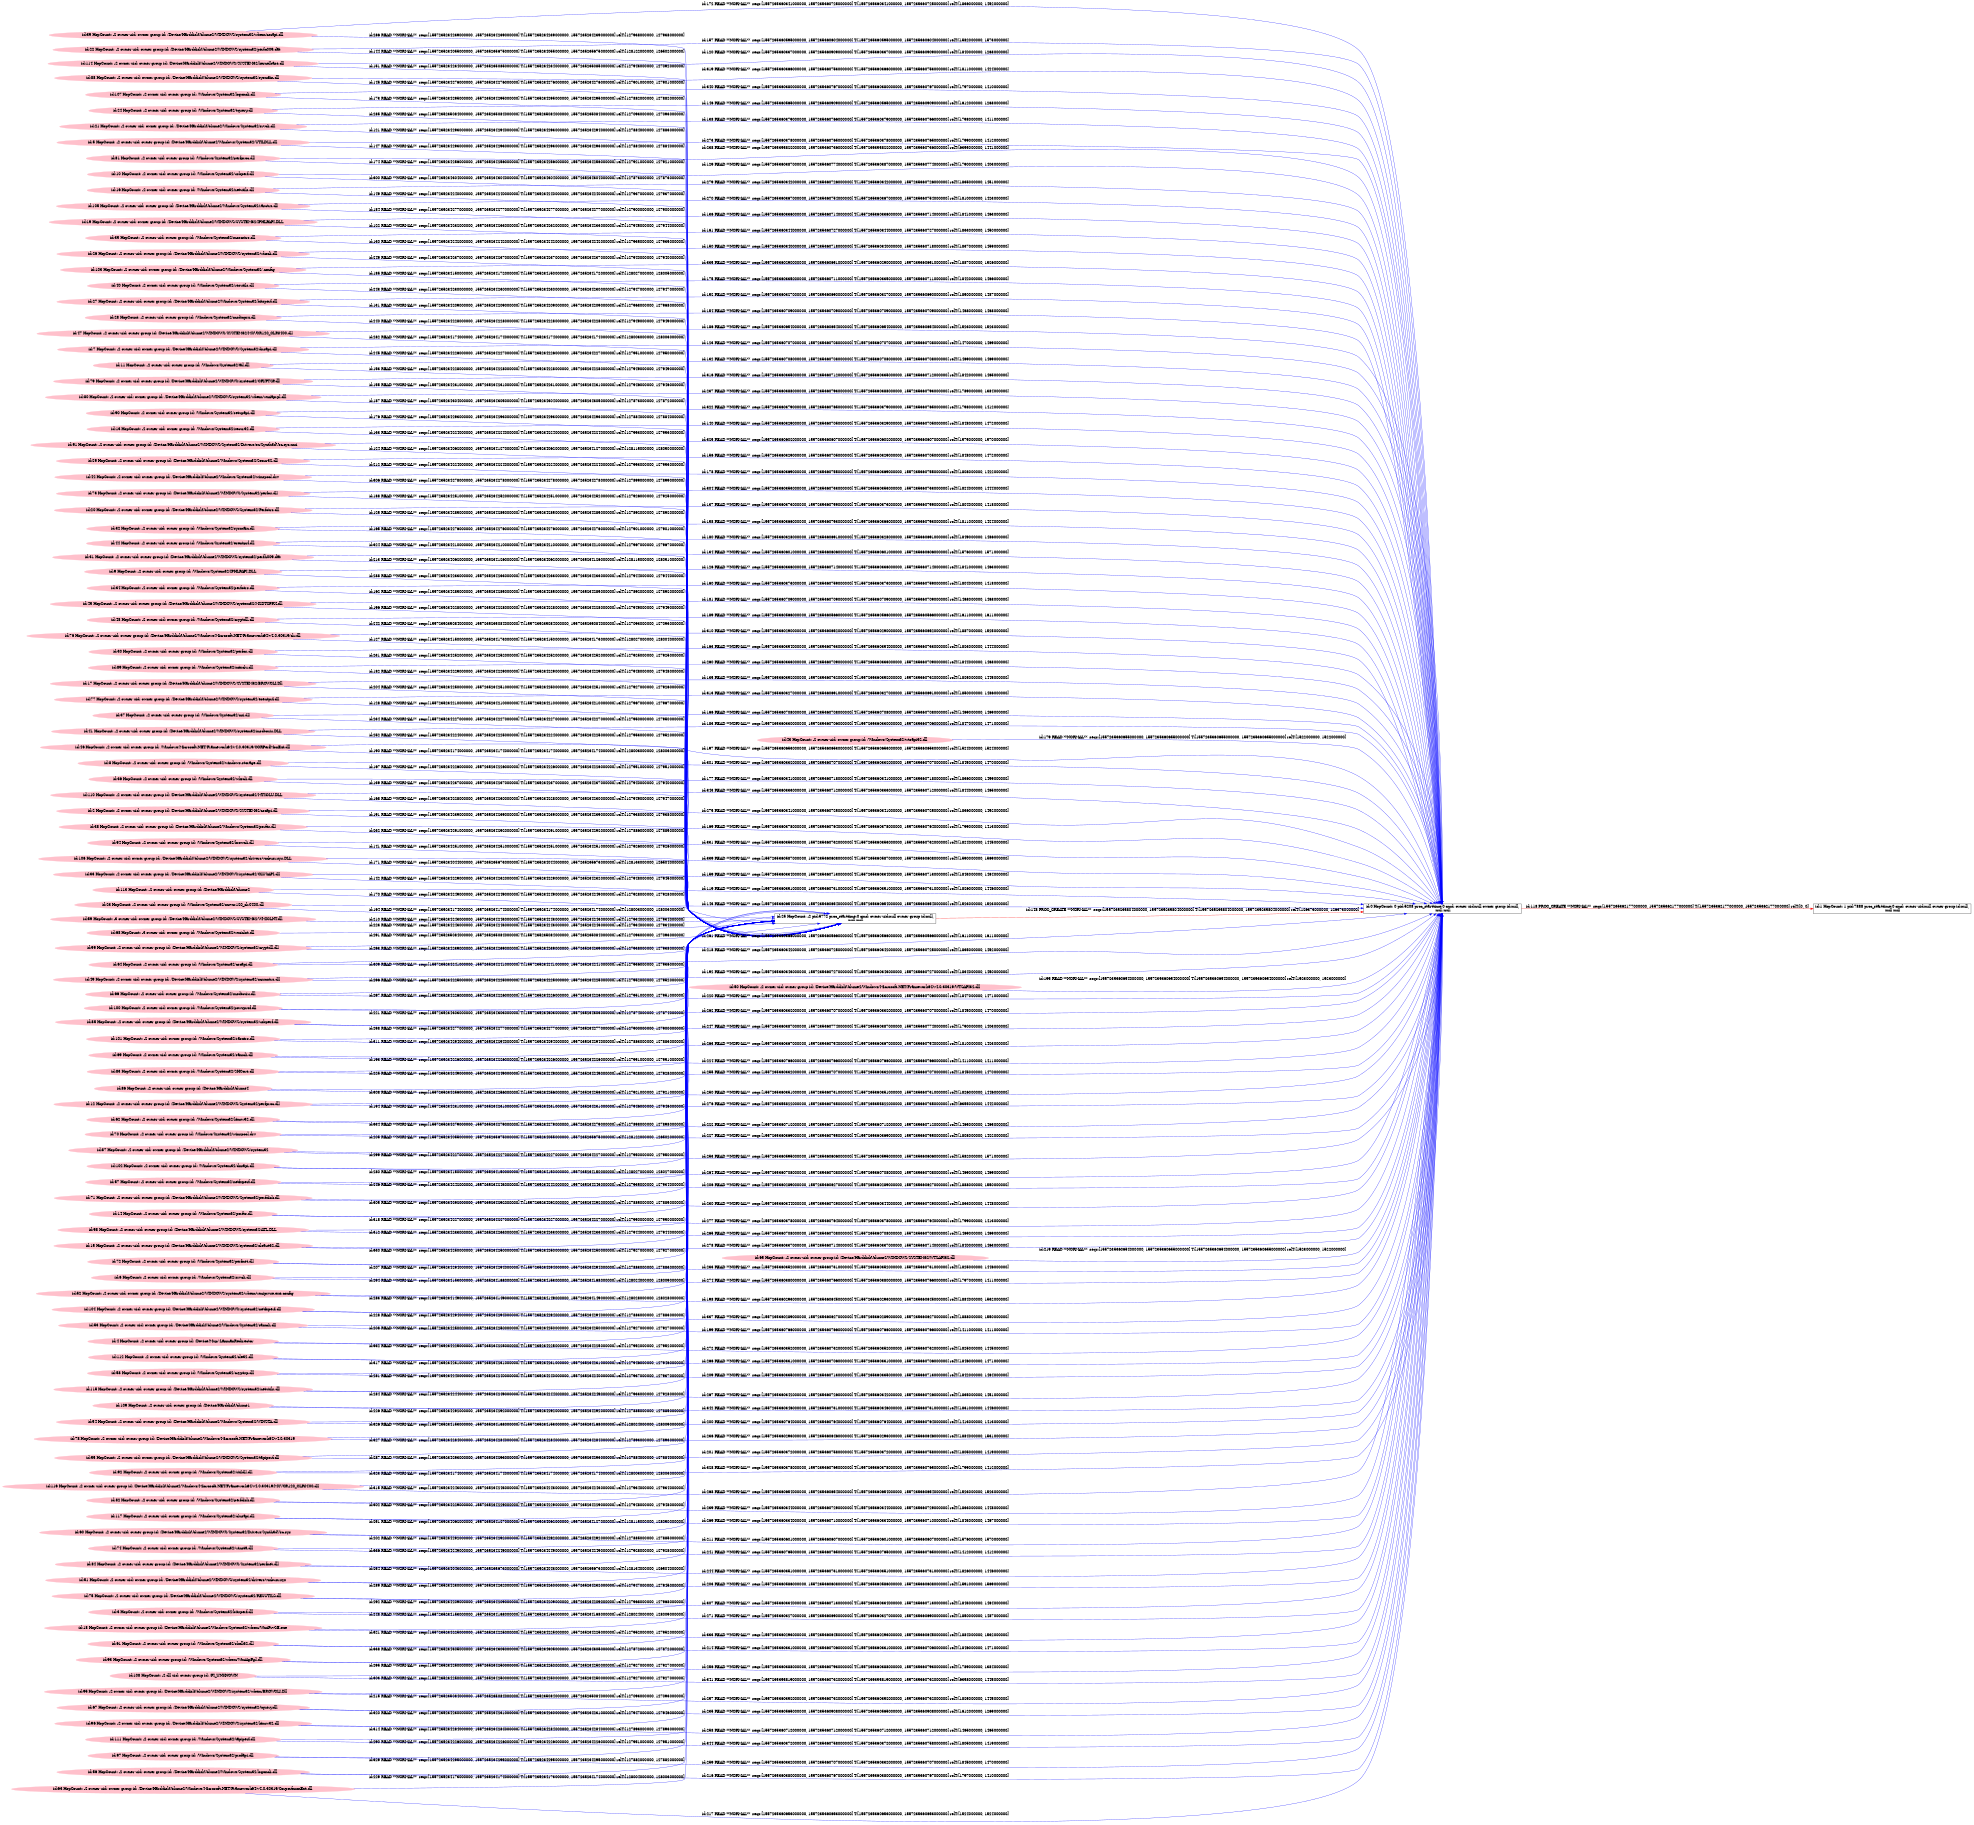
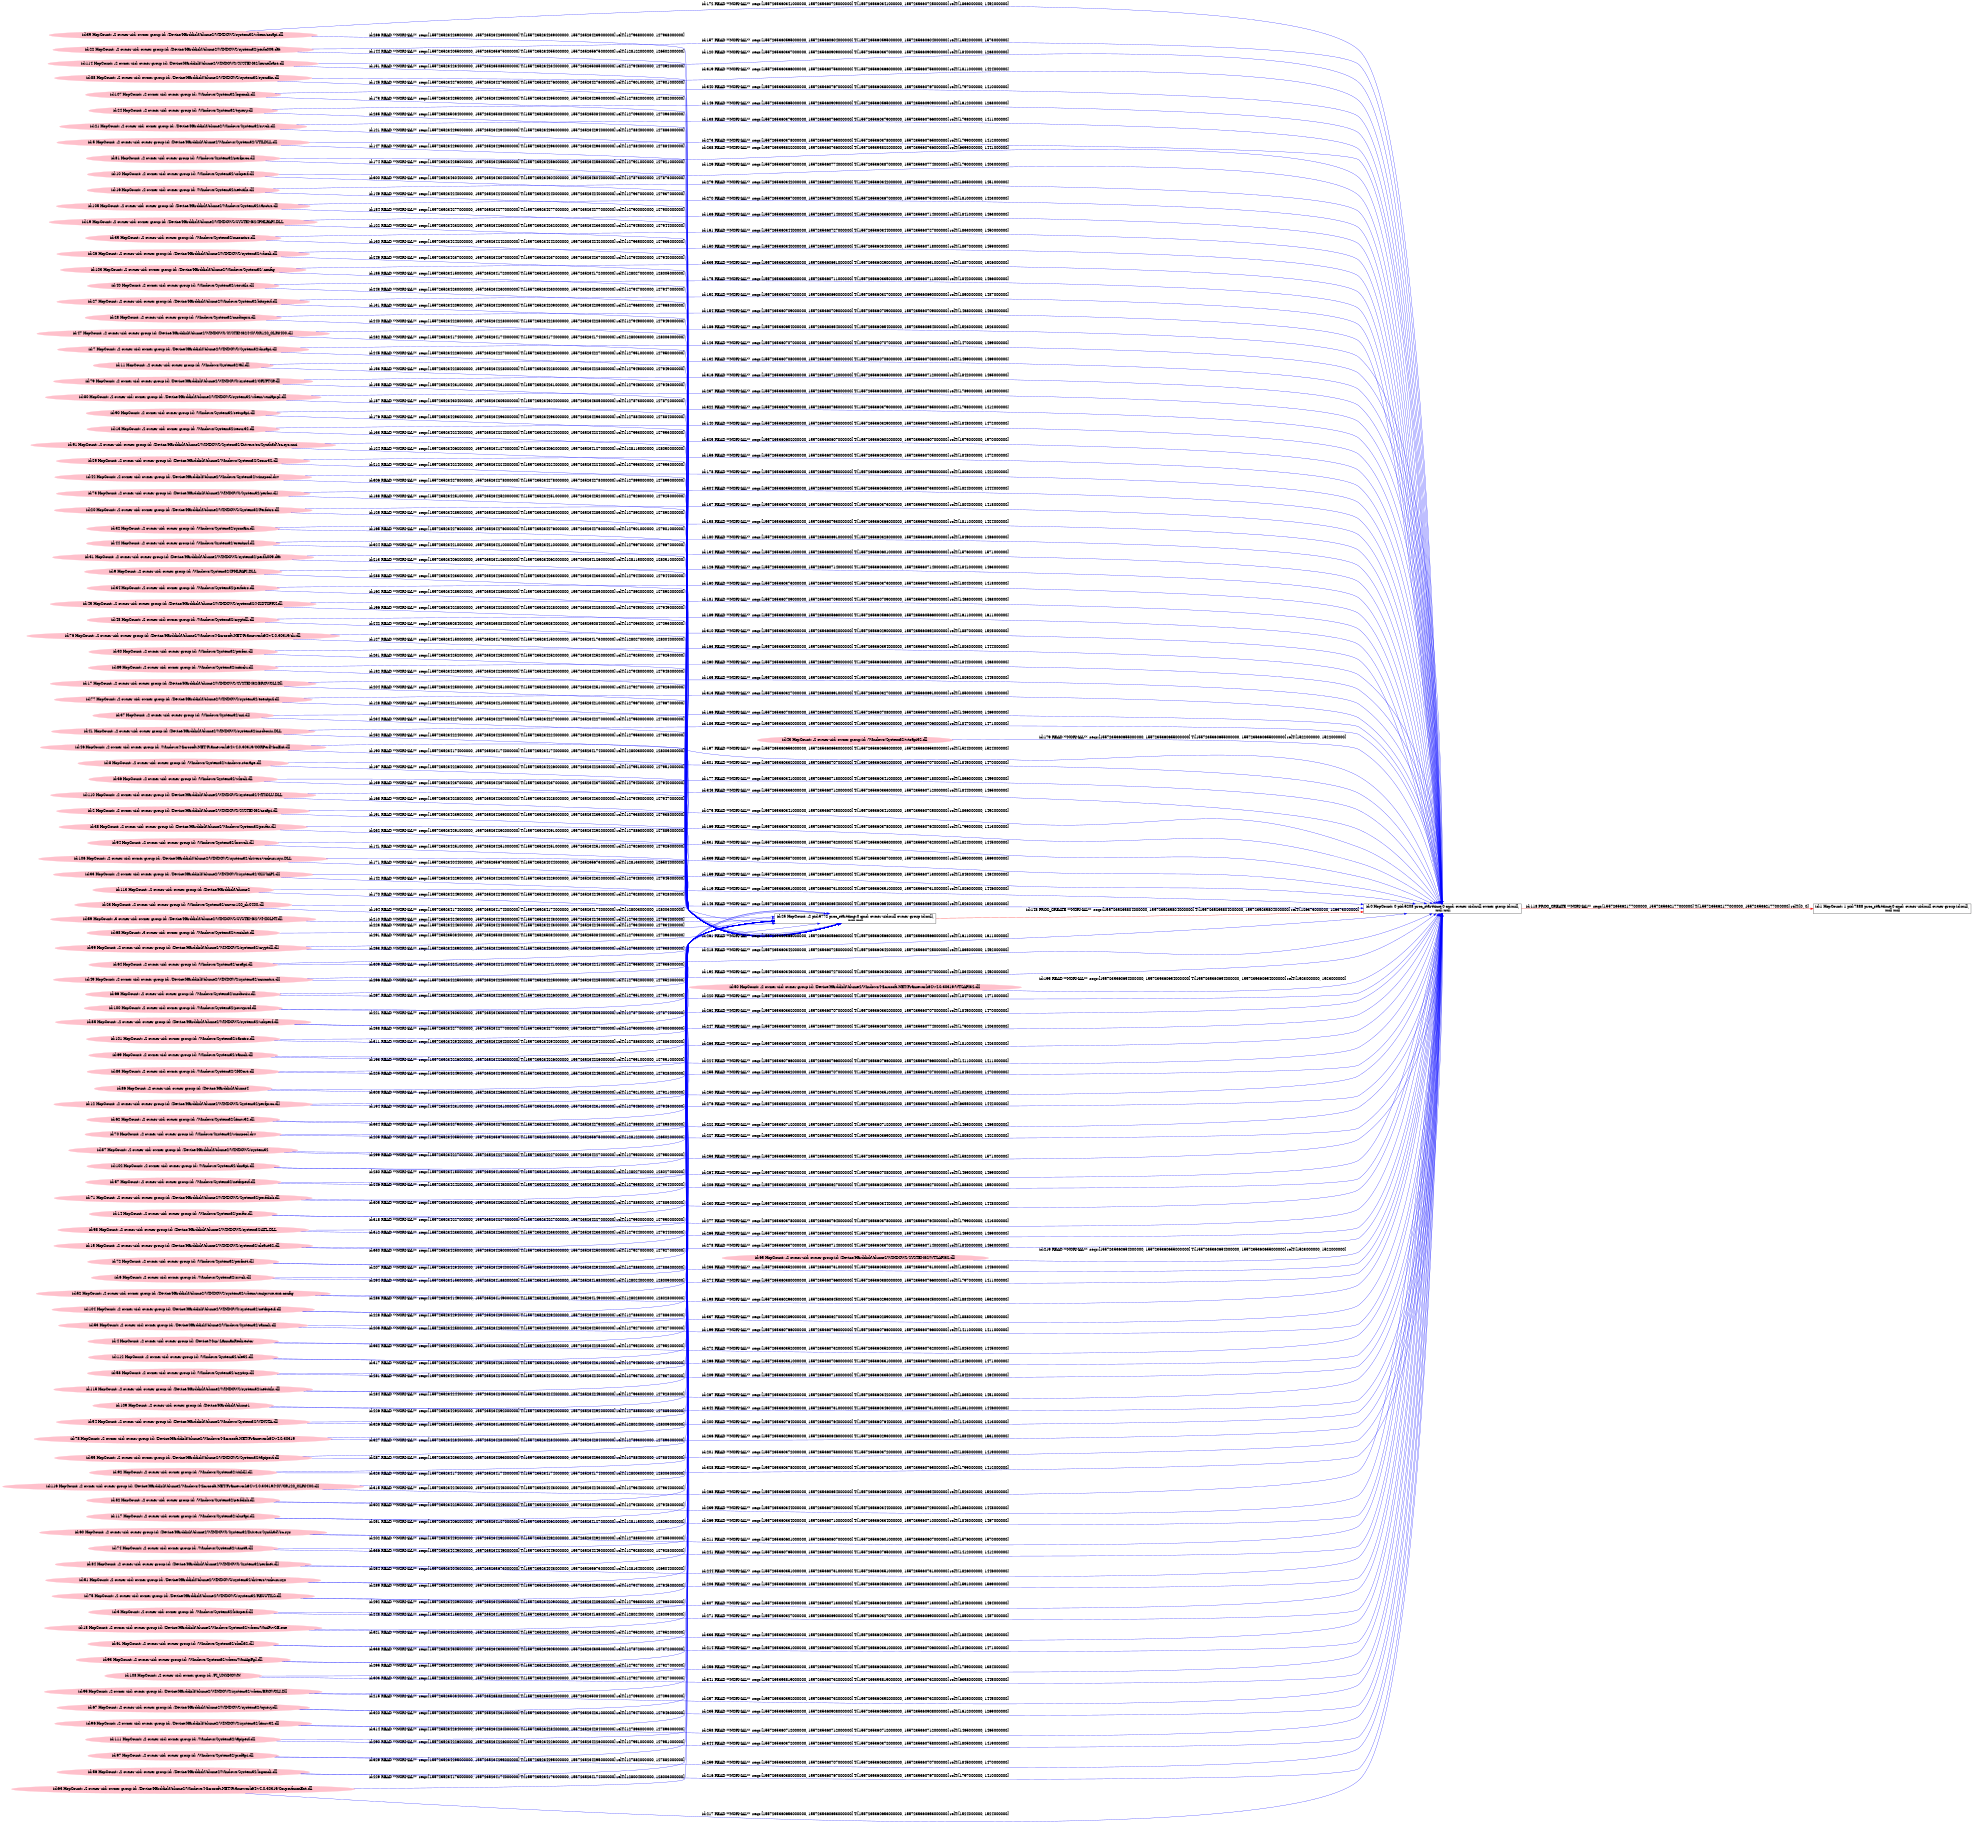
node "id:108 HopCount: -2 dll uid: owner group id: /FI_UNKNOWN": label "id:108 HopCount: -2 dll uid: owner group id: /FI_UNKNOWN" -> "id:108 HopCount: -2 owner uid: owner group id: /FI_UNKNOWN"
